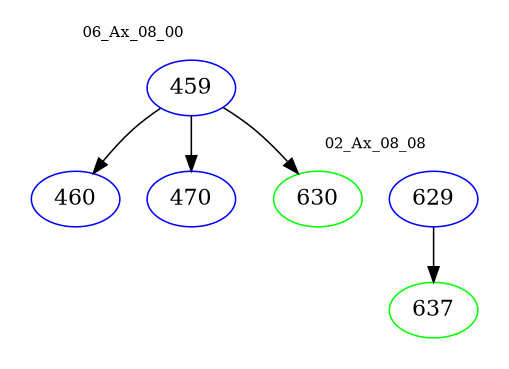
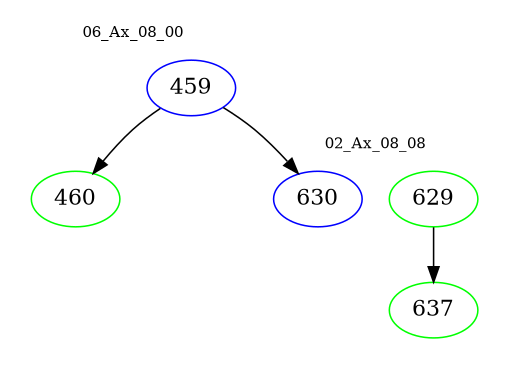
node "460": color blue -> green
node "470": removed
node "630": color green -> blue
node "629": color blue -> green
